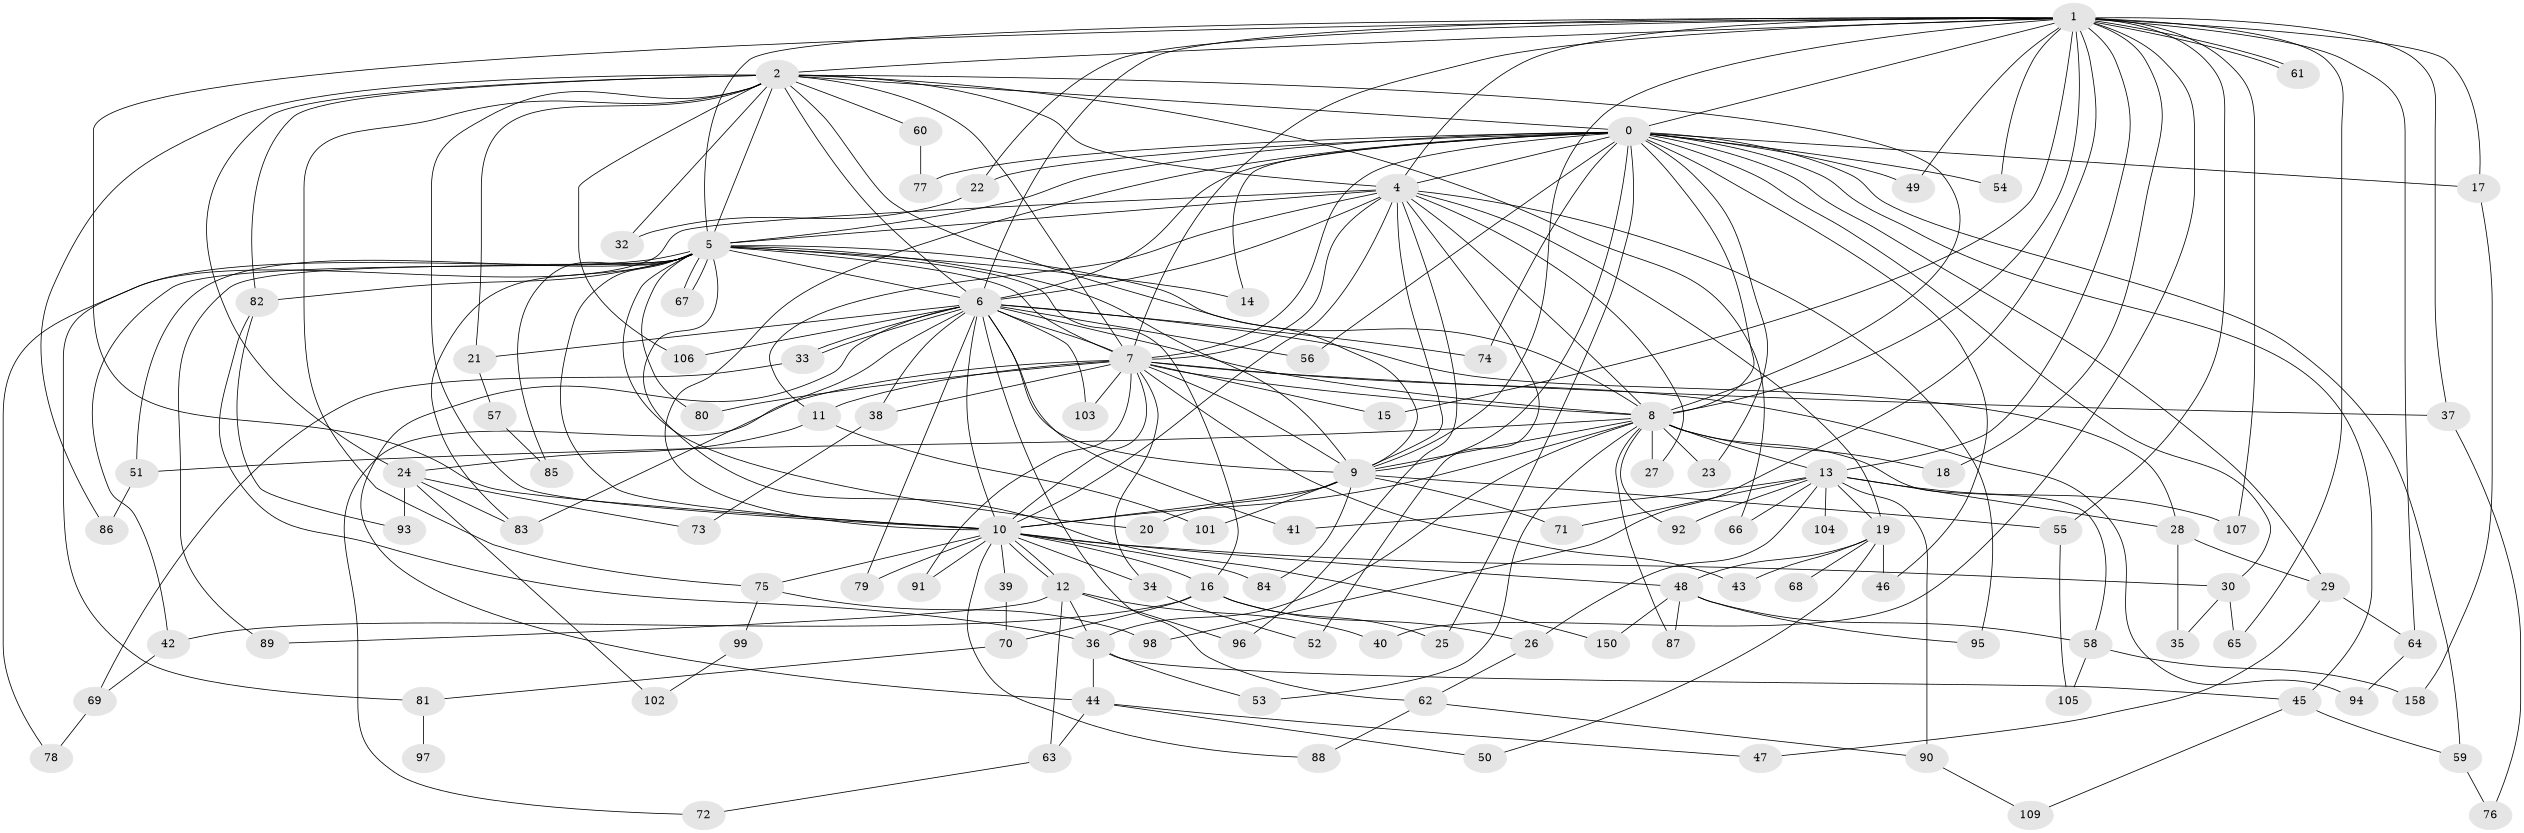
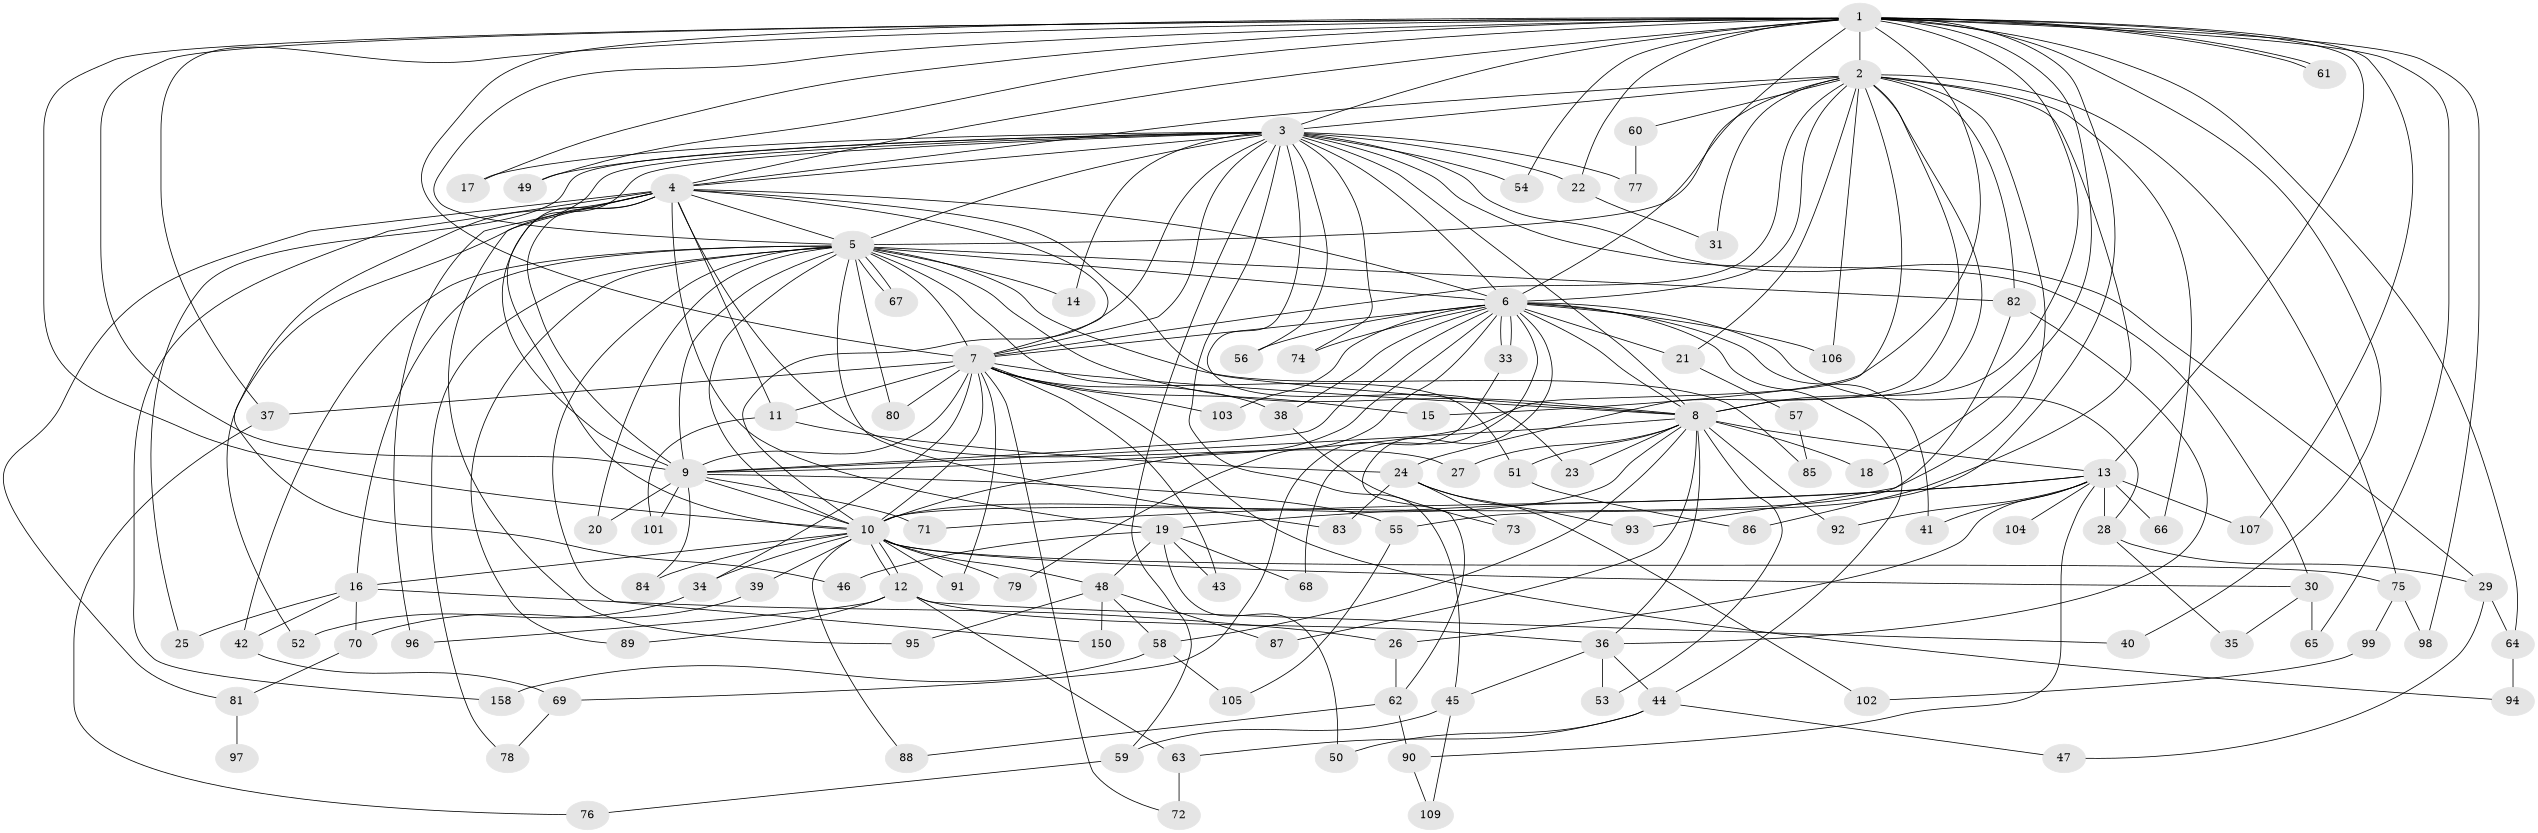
node "0": label "0" -> "3"
node "32": label "32" -> "31"
edge "6" -- "83": now "6" -- "68"
edge "17" -- "158": now "4" -- "158"
